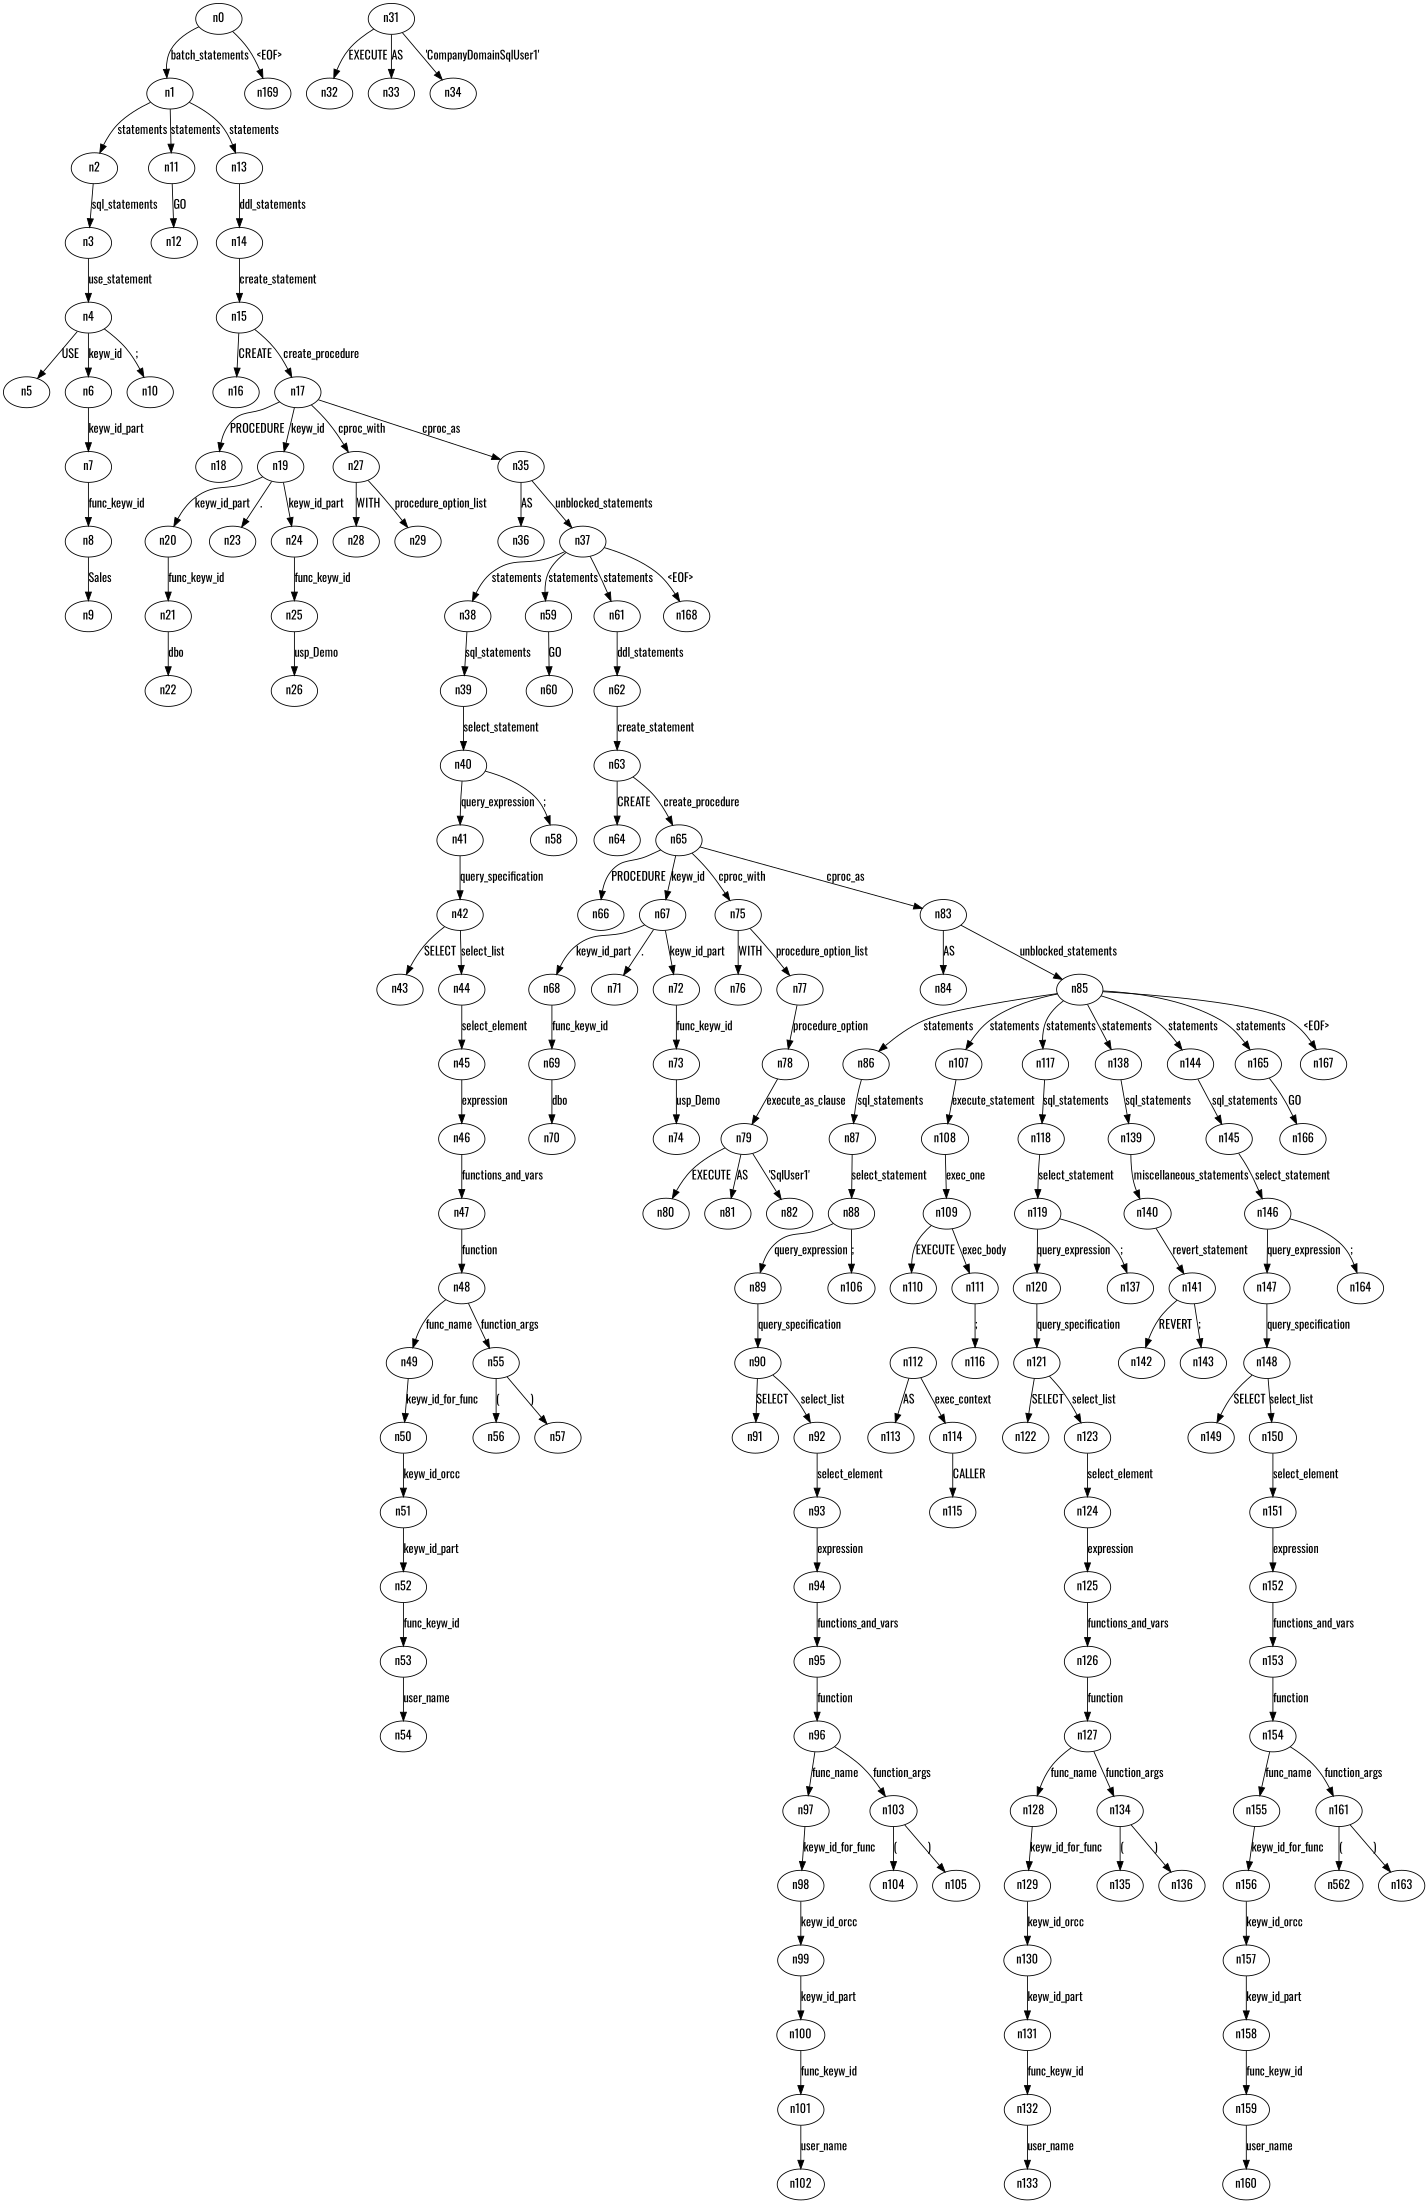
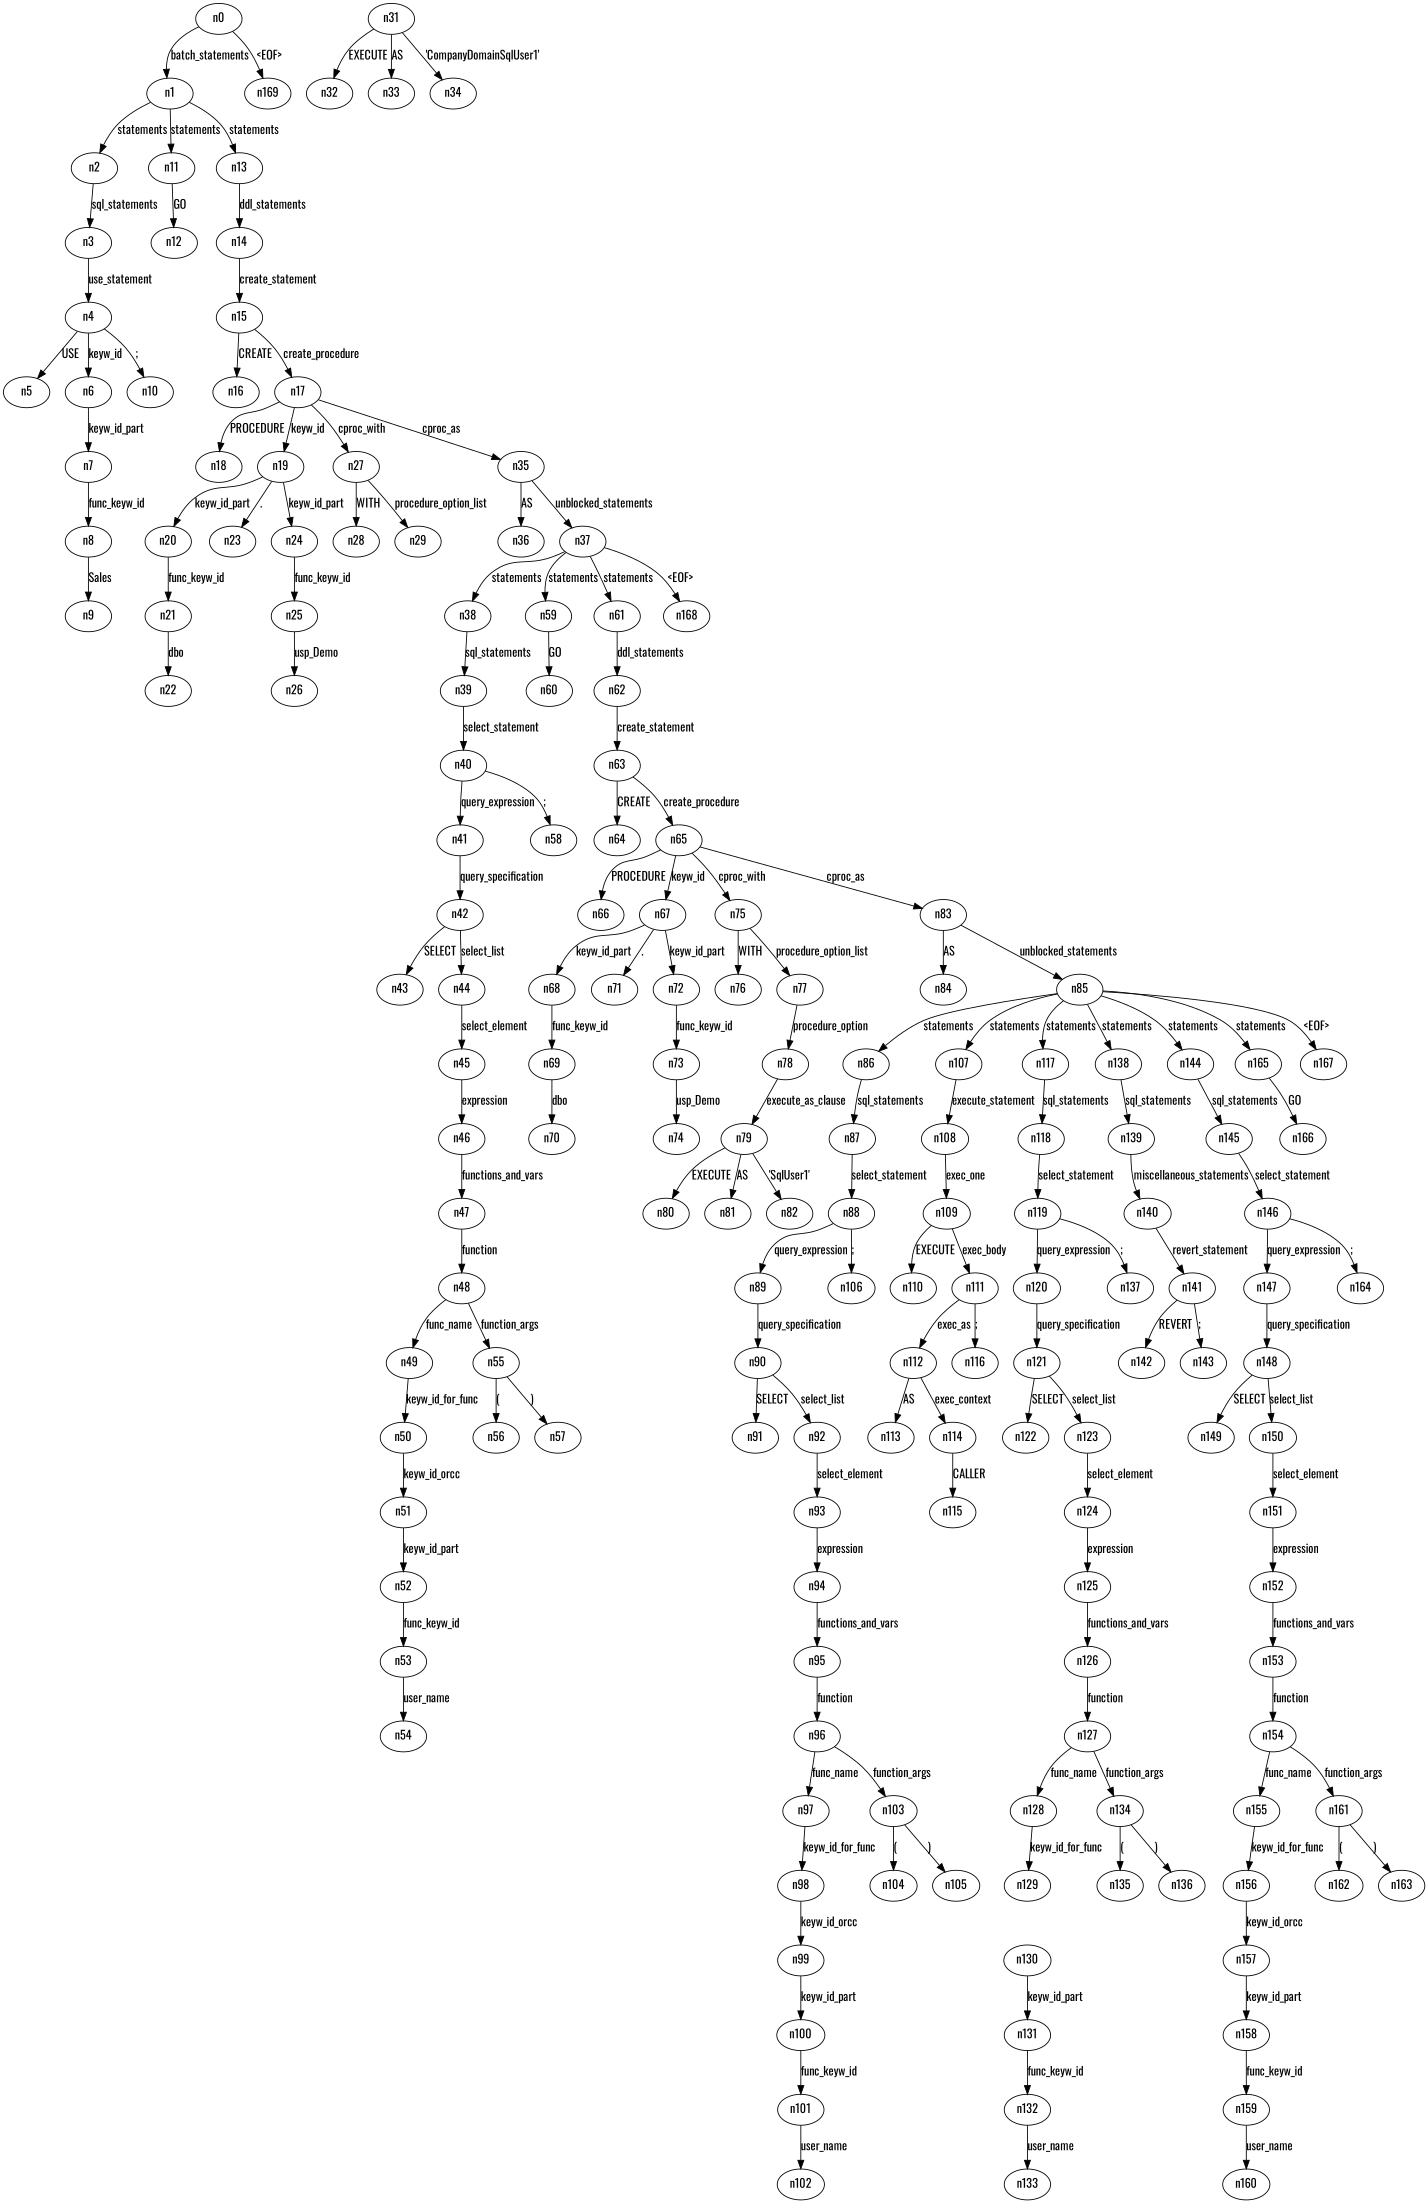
edge "n111" -> "n112": added, label "exec_as"
node "n562": label "n562" -> "n162"
edge "n129" -> "n130": removed, label "keyw_id_orcc"
